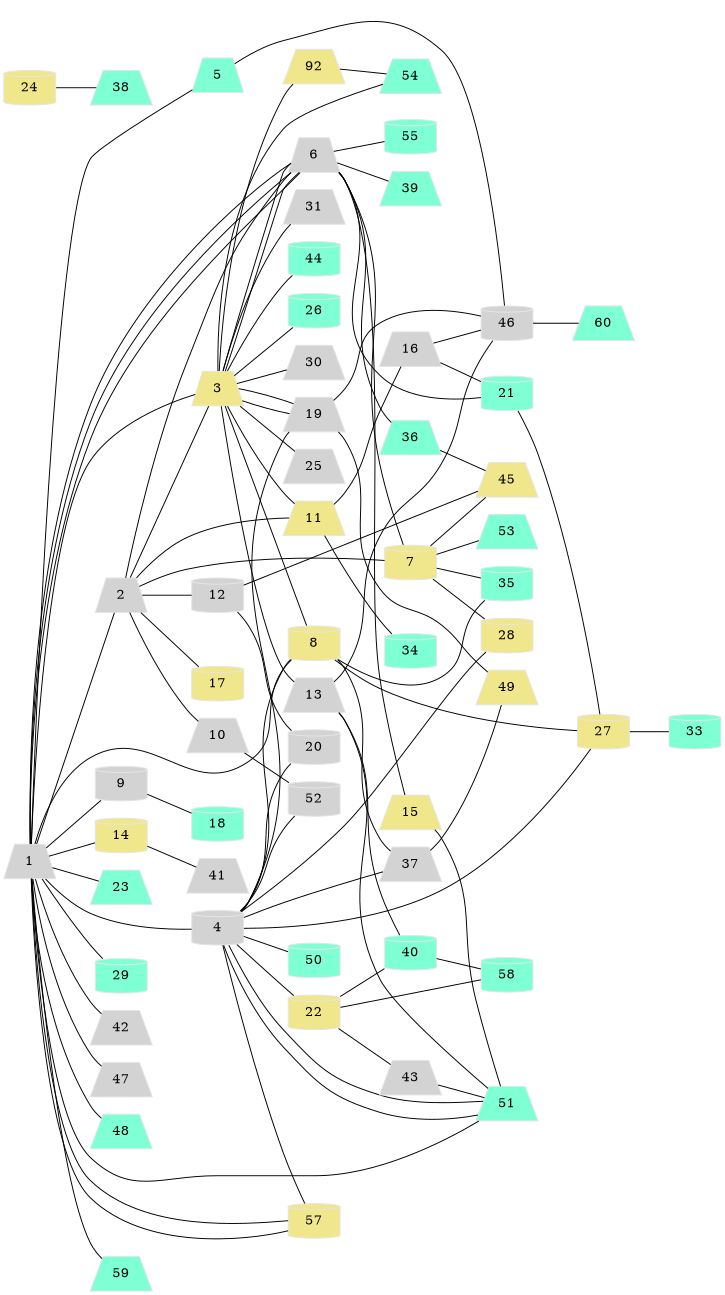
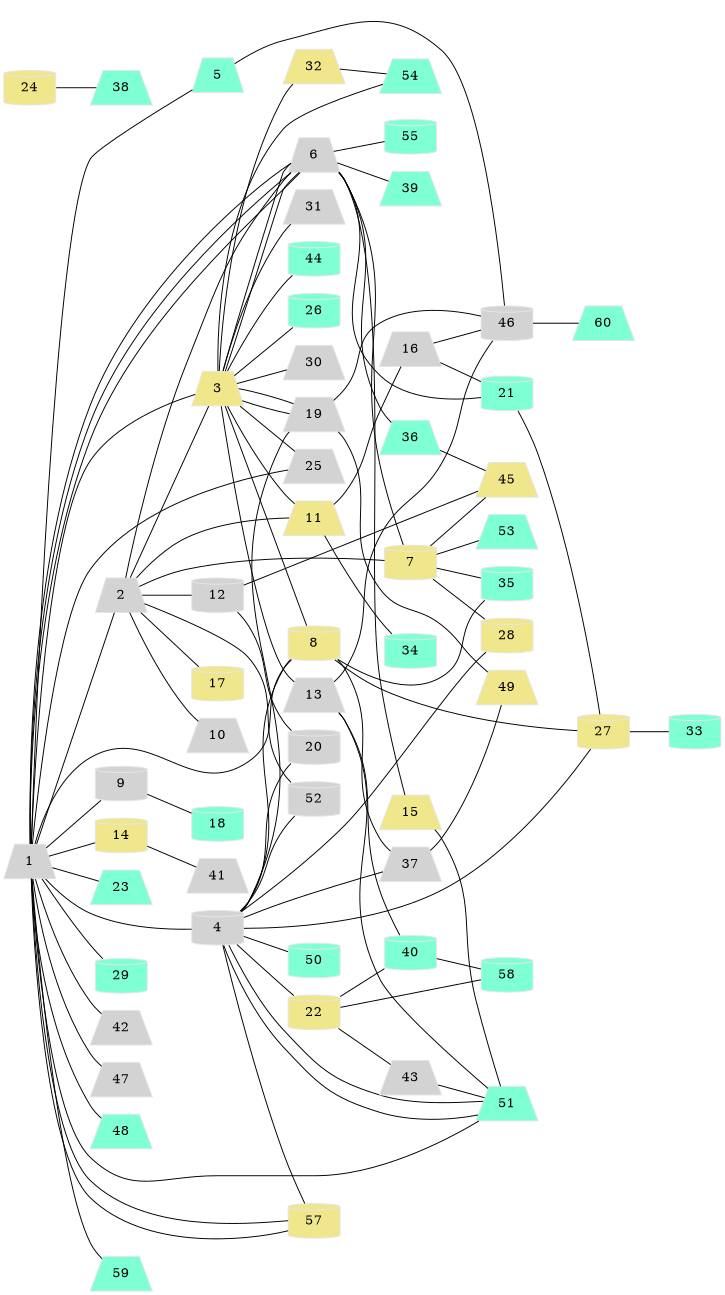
node "92": label "92" -> "32"
edge "25" -- "1": added
edge "10" -- "52": now "2" -- "52"
